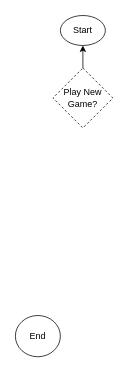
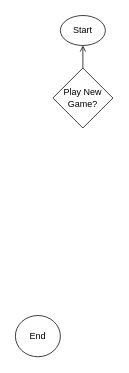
edge "Play New Game?" -> "Start": arrowhead classic -> open
node "Play New Game?": style dashed -> solid
